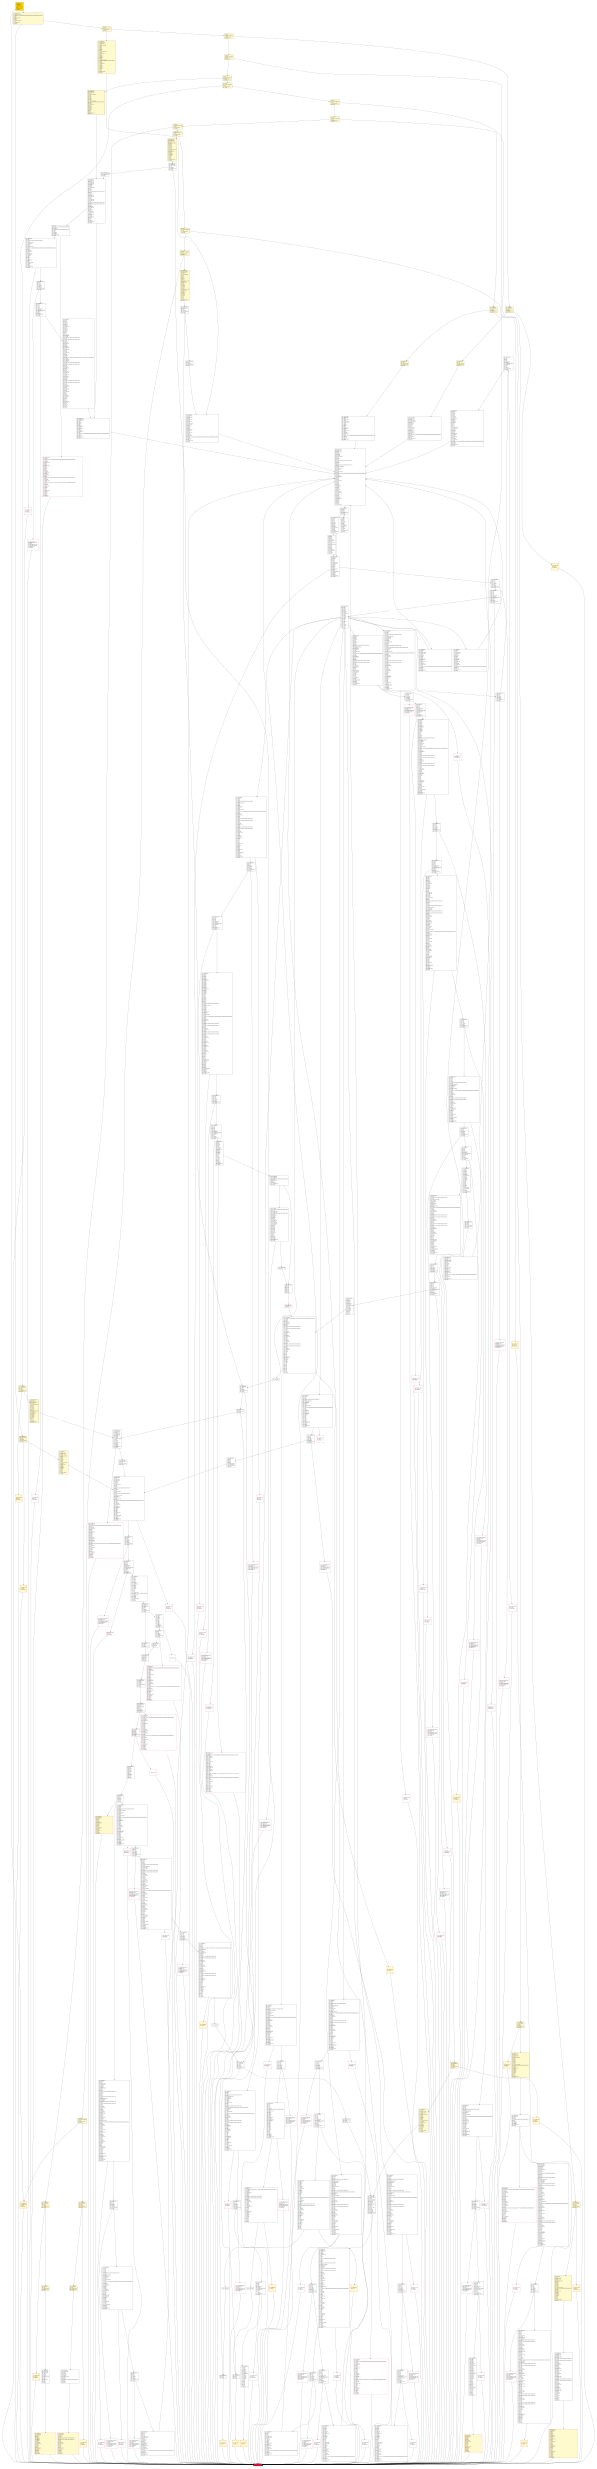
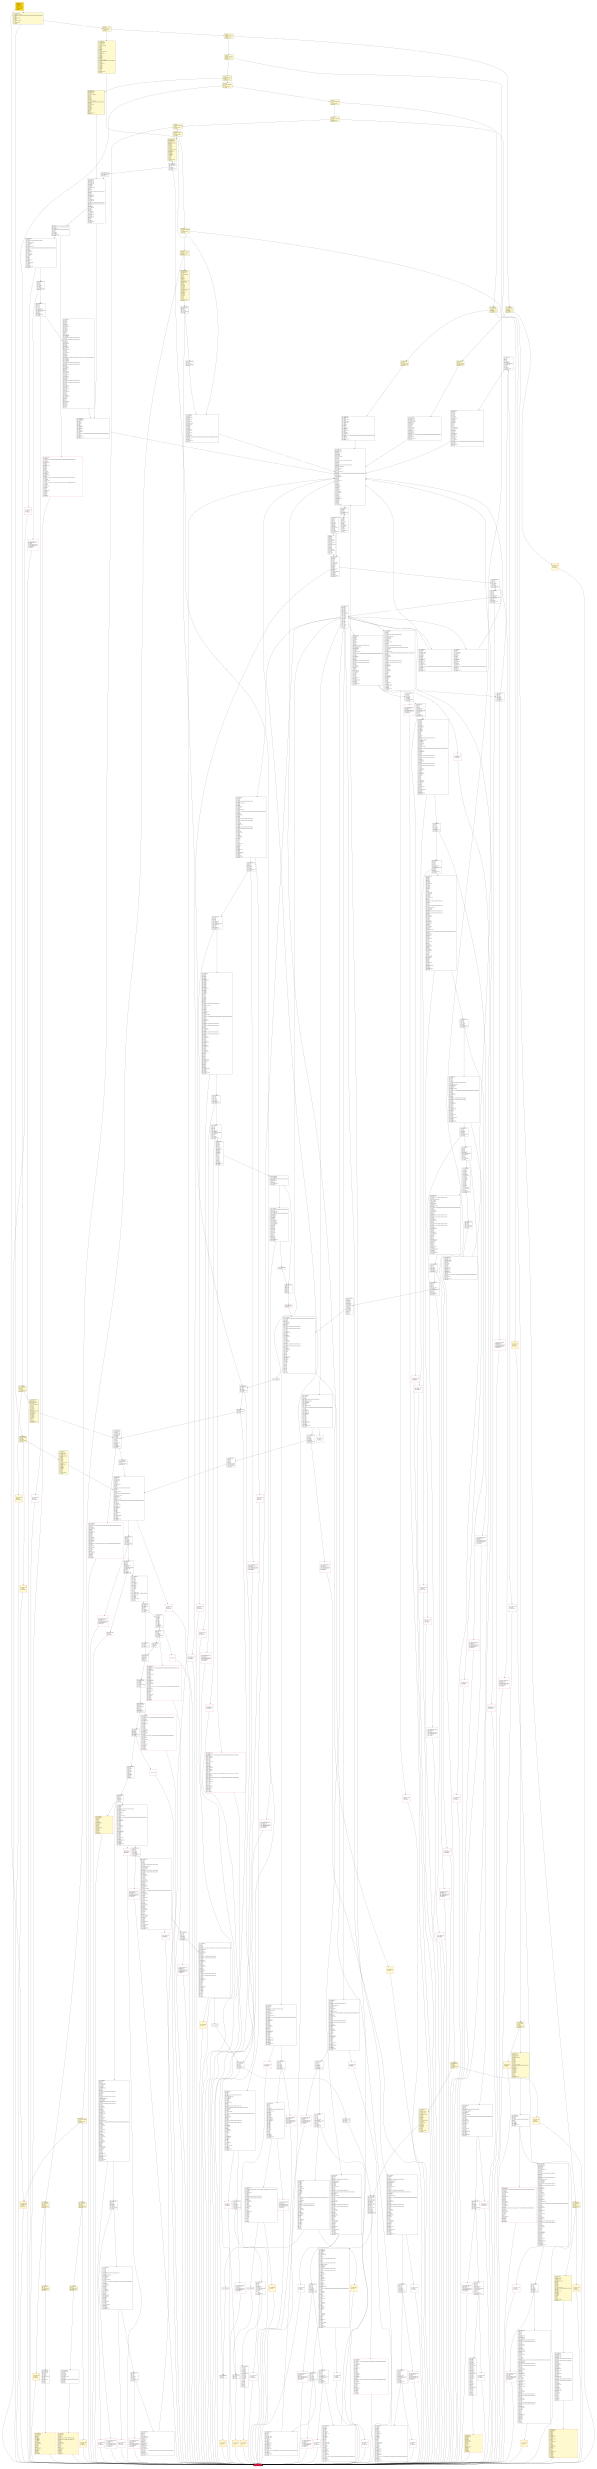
node "2318: PUSH1 0x00 2320: DUP1 2321: REVERT": fillcolor lemonchiffon -> white
